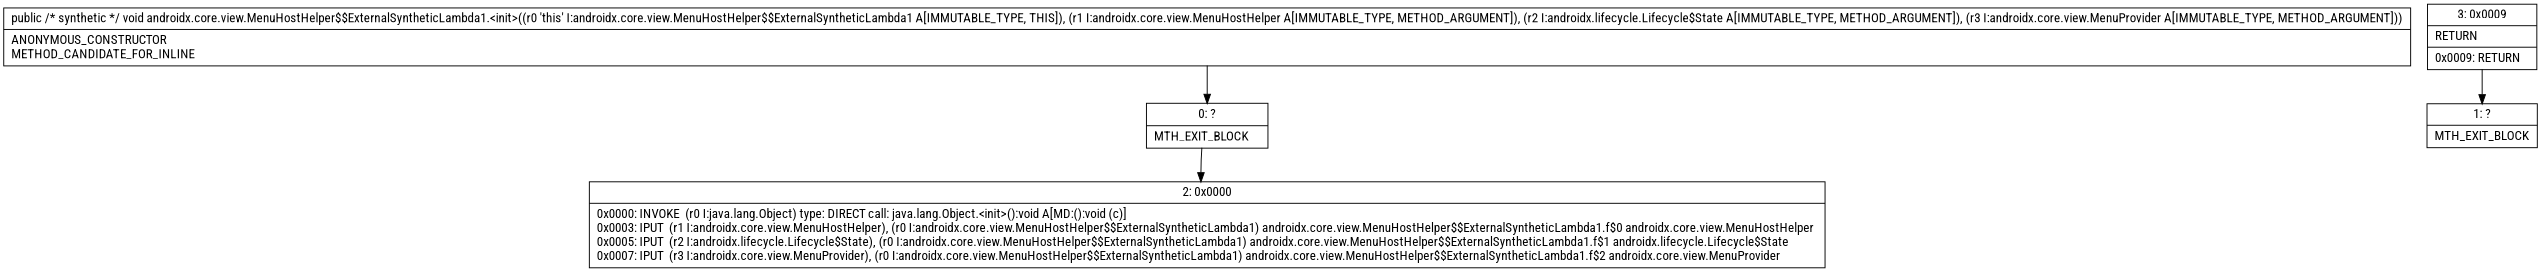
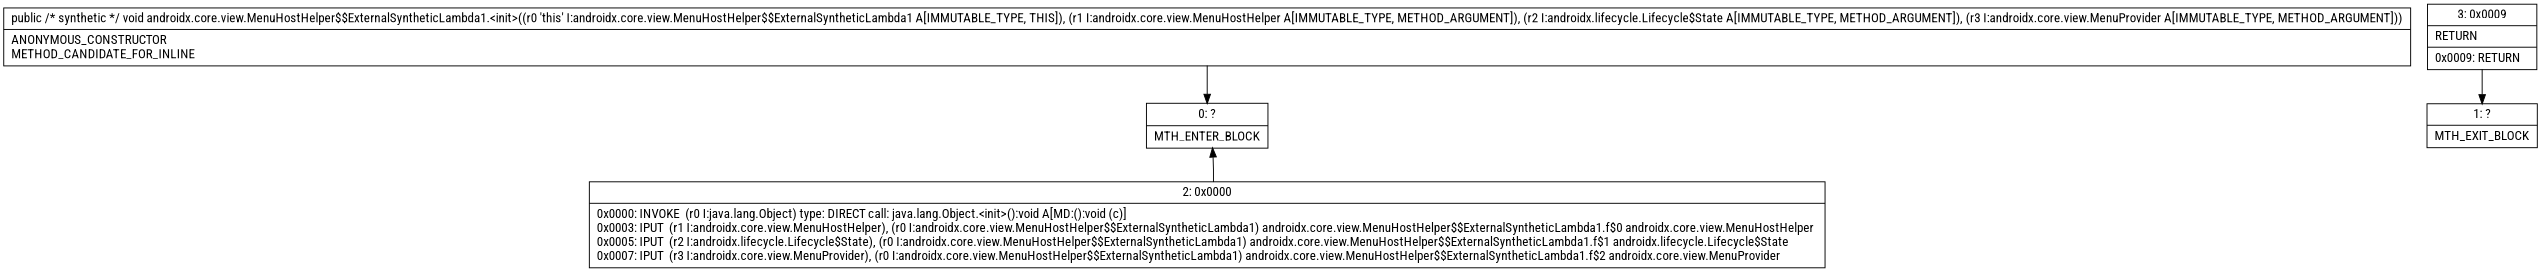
node "0: ?": text "MTH_EXIT_BLOCK" -> "MTH_ENTER_BLOCK"
edge "0: ?" -> "2: 0x0000": reversed
